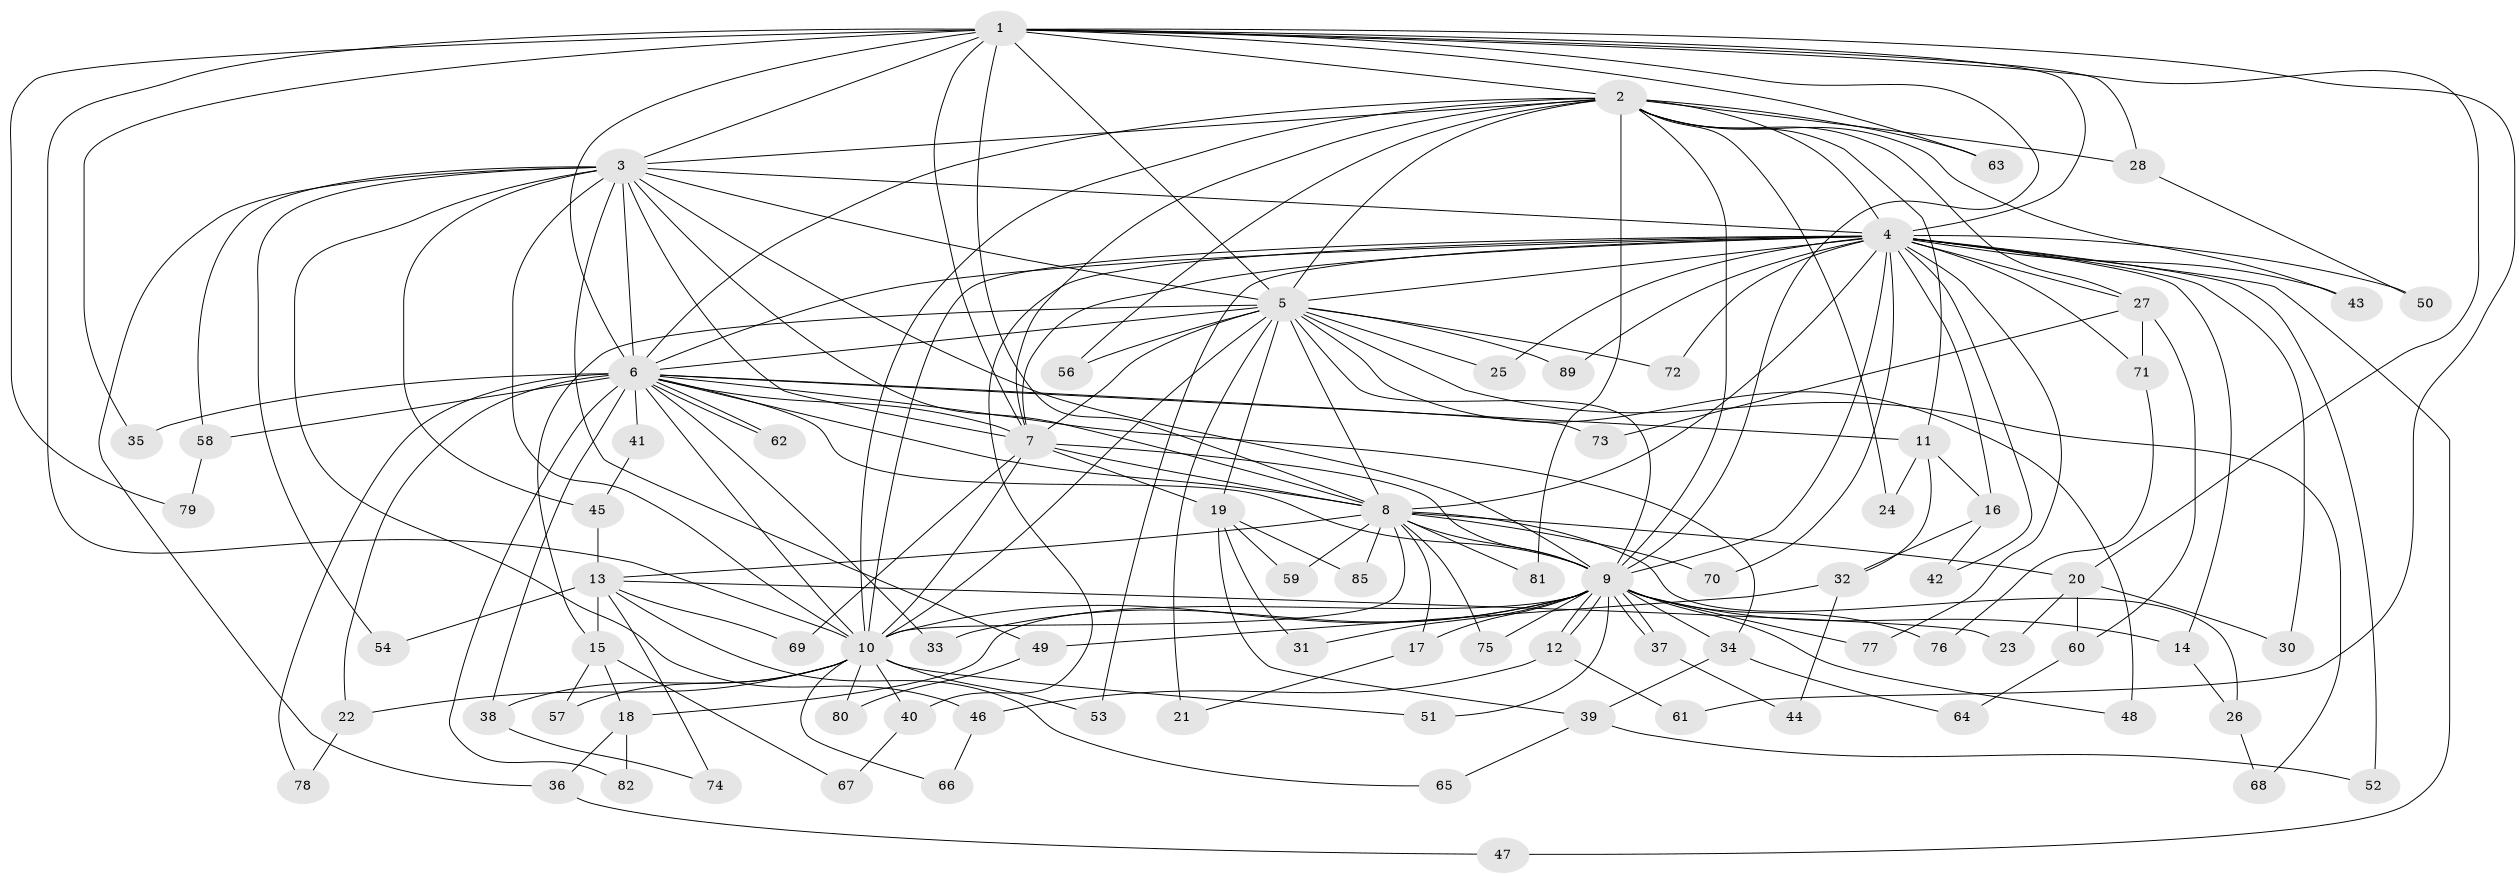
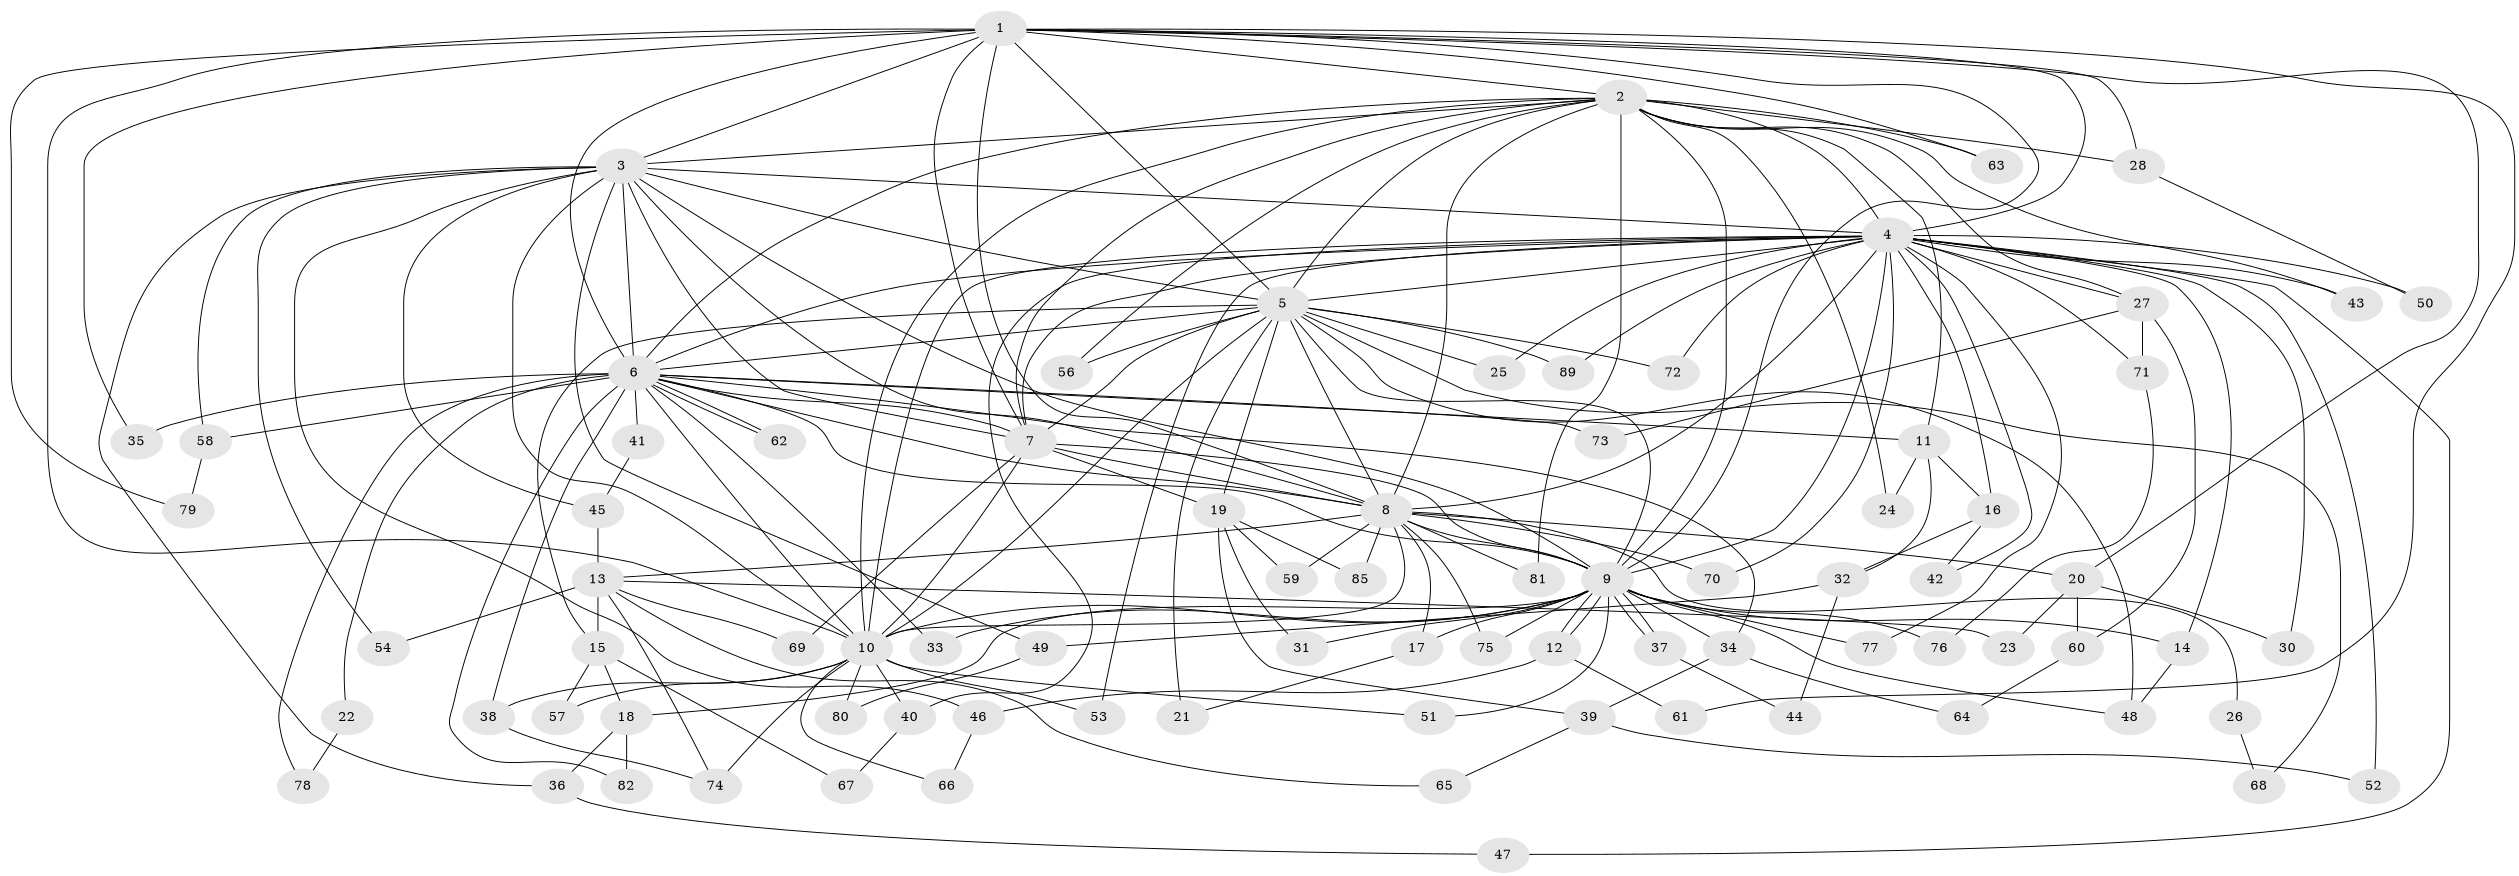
edge "2" -- "8": added
edge "14" -- "26": now "14" -- "48"
edge "10" -- "22": now "10" -- "74"
